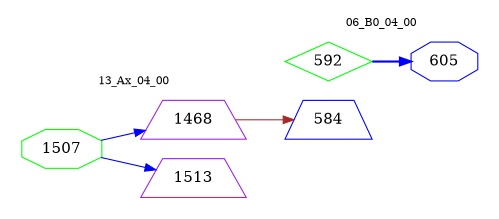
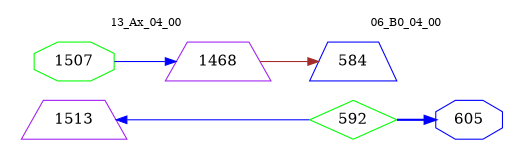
edge "1507" -> "1513": now "592" -> "1513"
